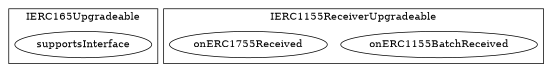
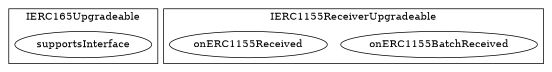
node "onERC1755Received": label "onERC1755Received" -> "onERC1155Received"
